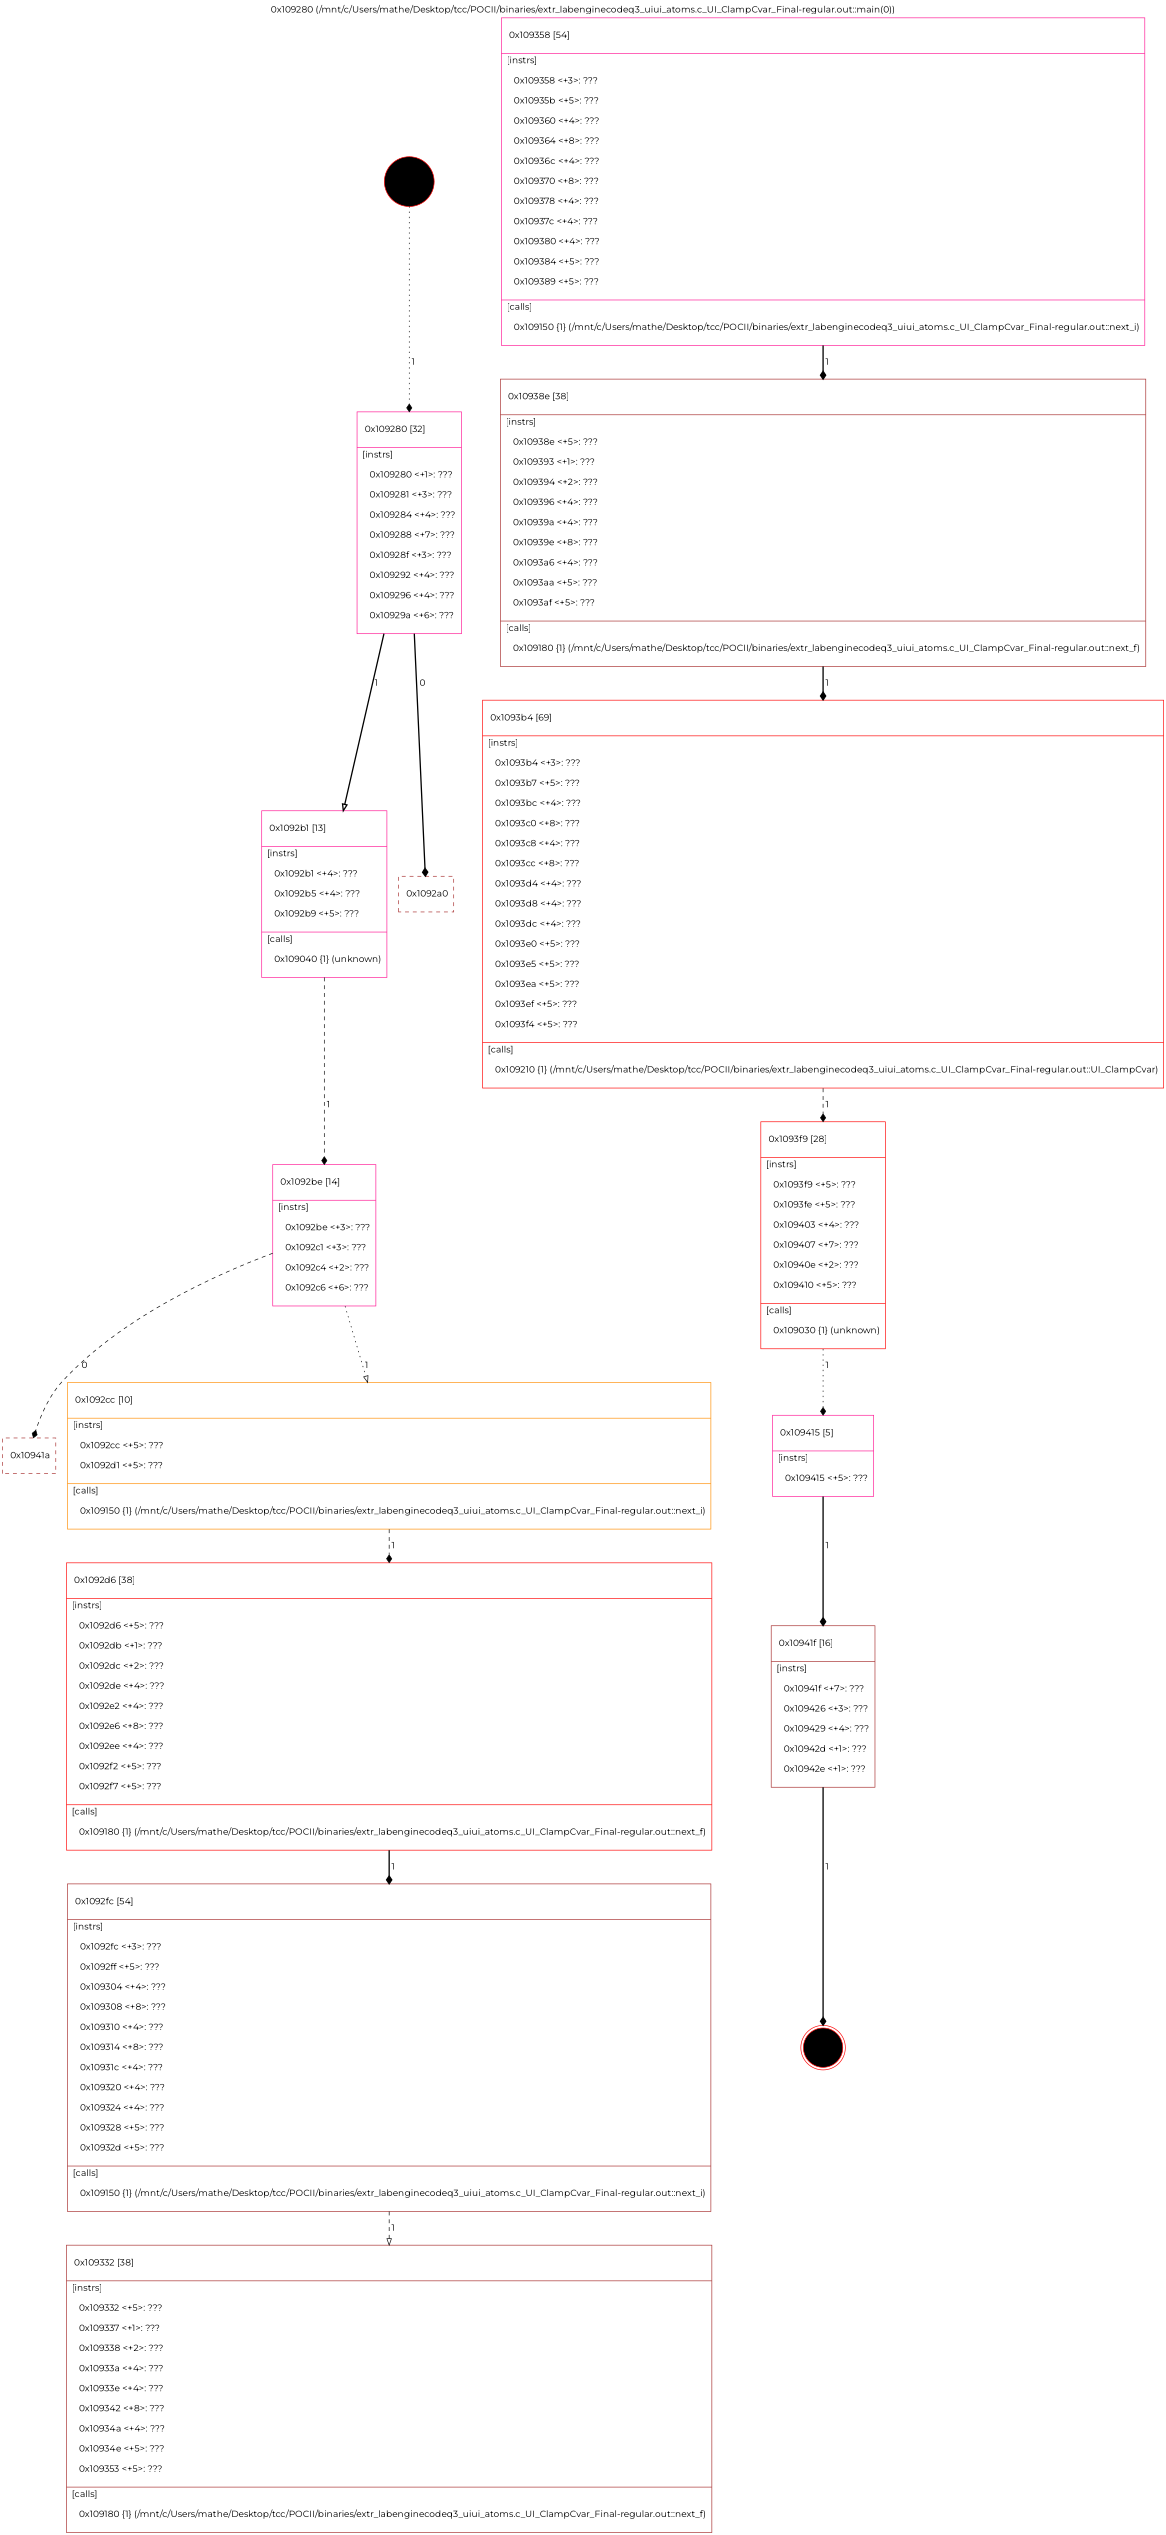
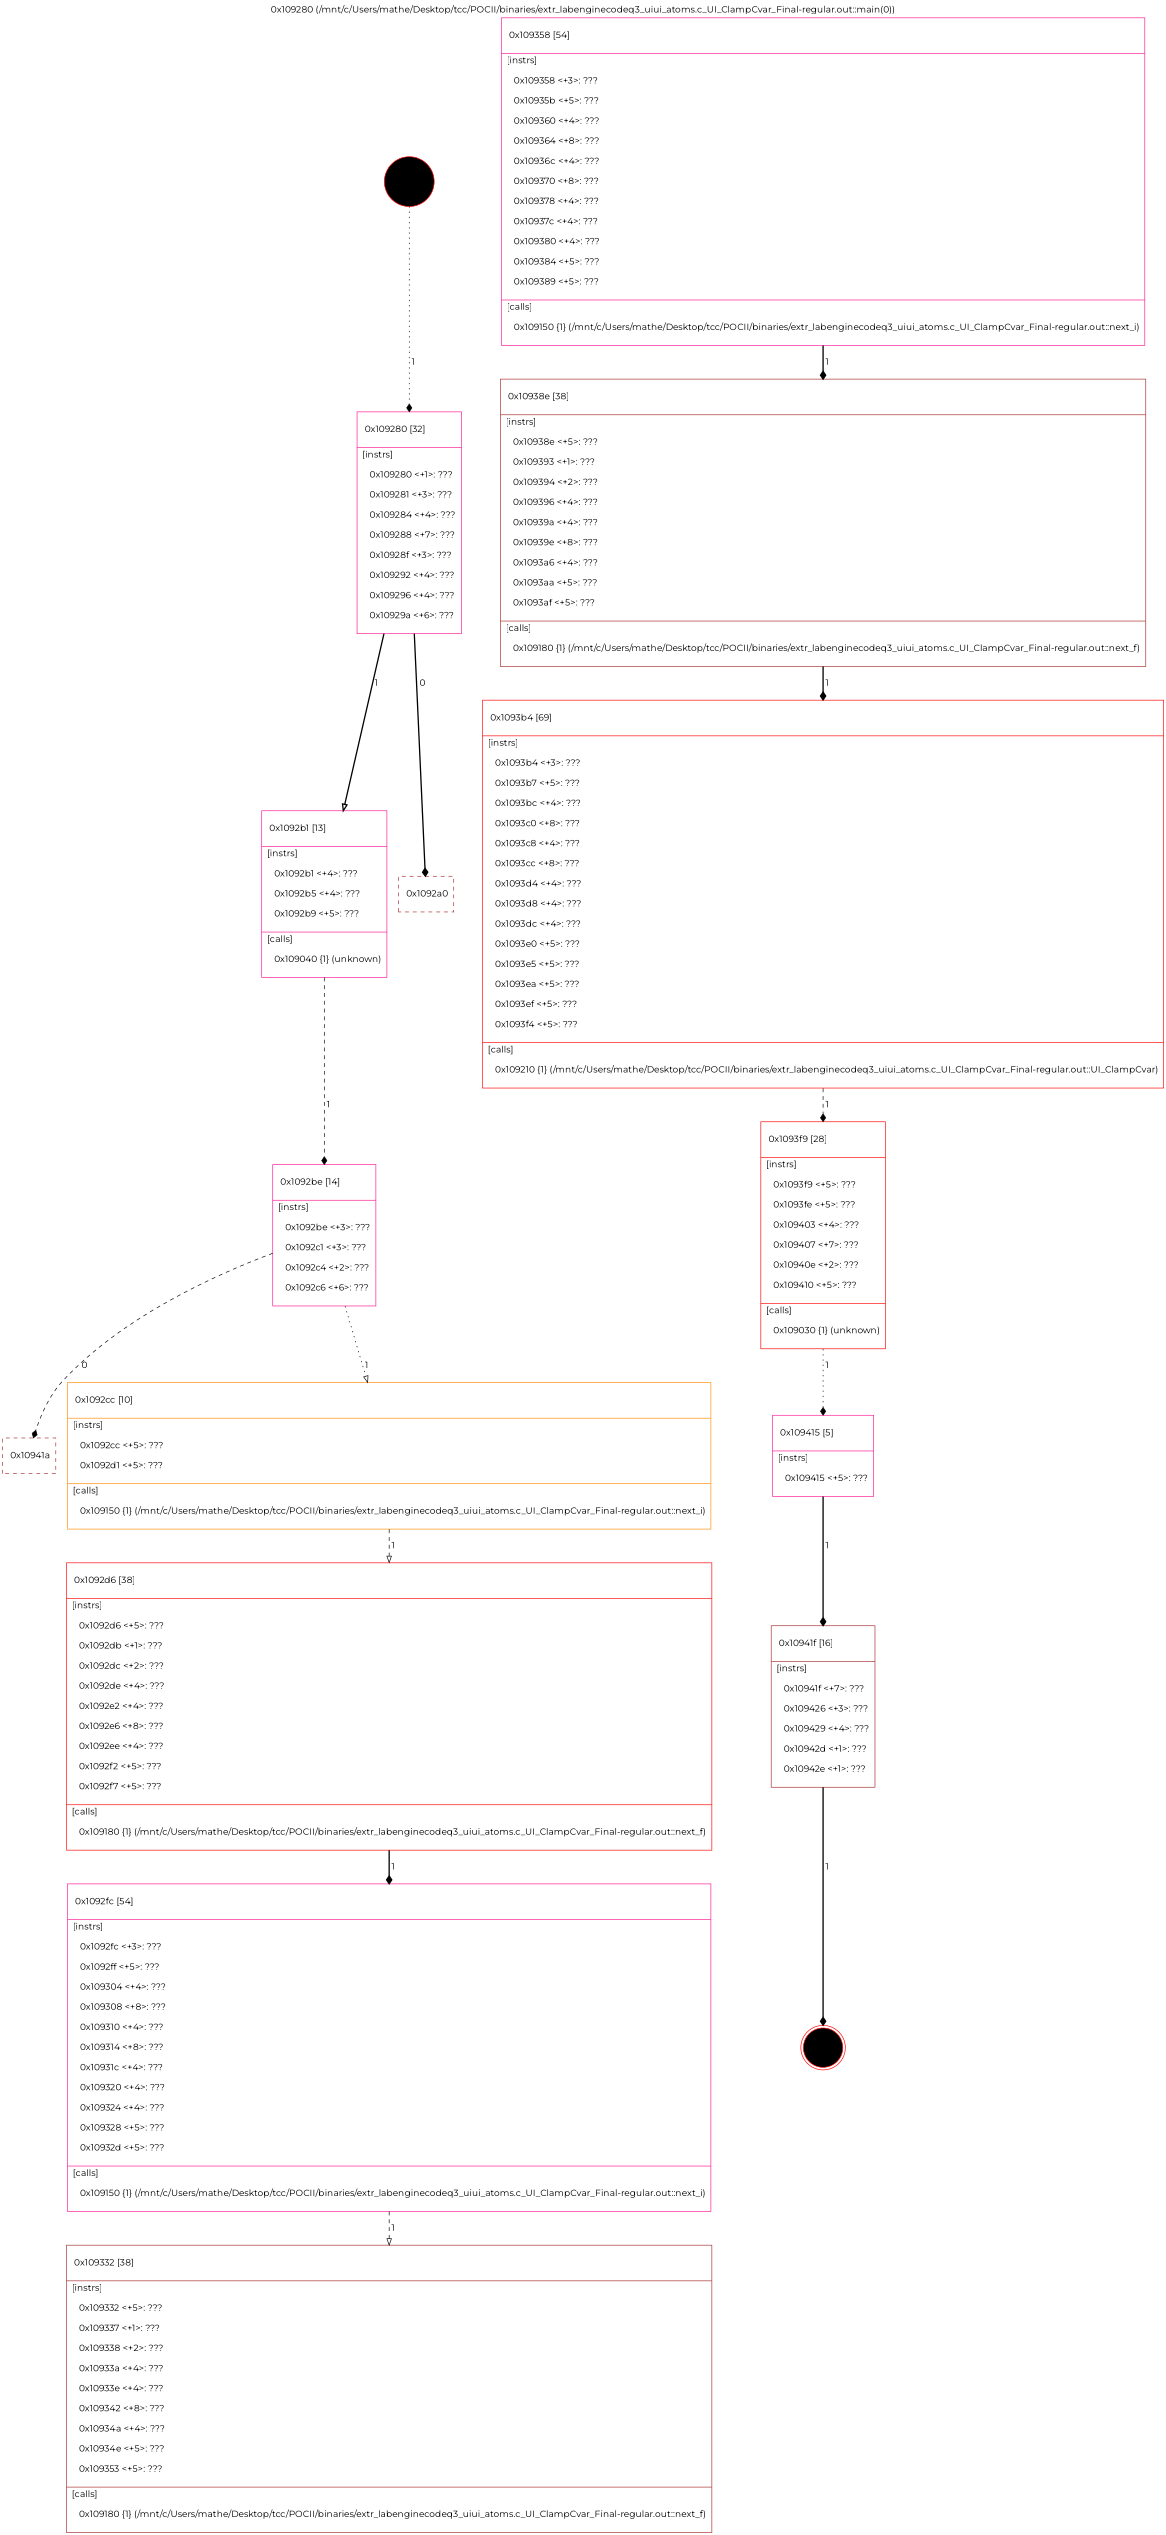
edge "0x1092cc [10]" -> "0x1092d6 [38]": arrowhead diamond -> onormal
node "0x1092fc [54]": color brown -> deeppink
